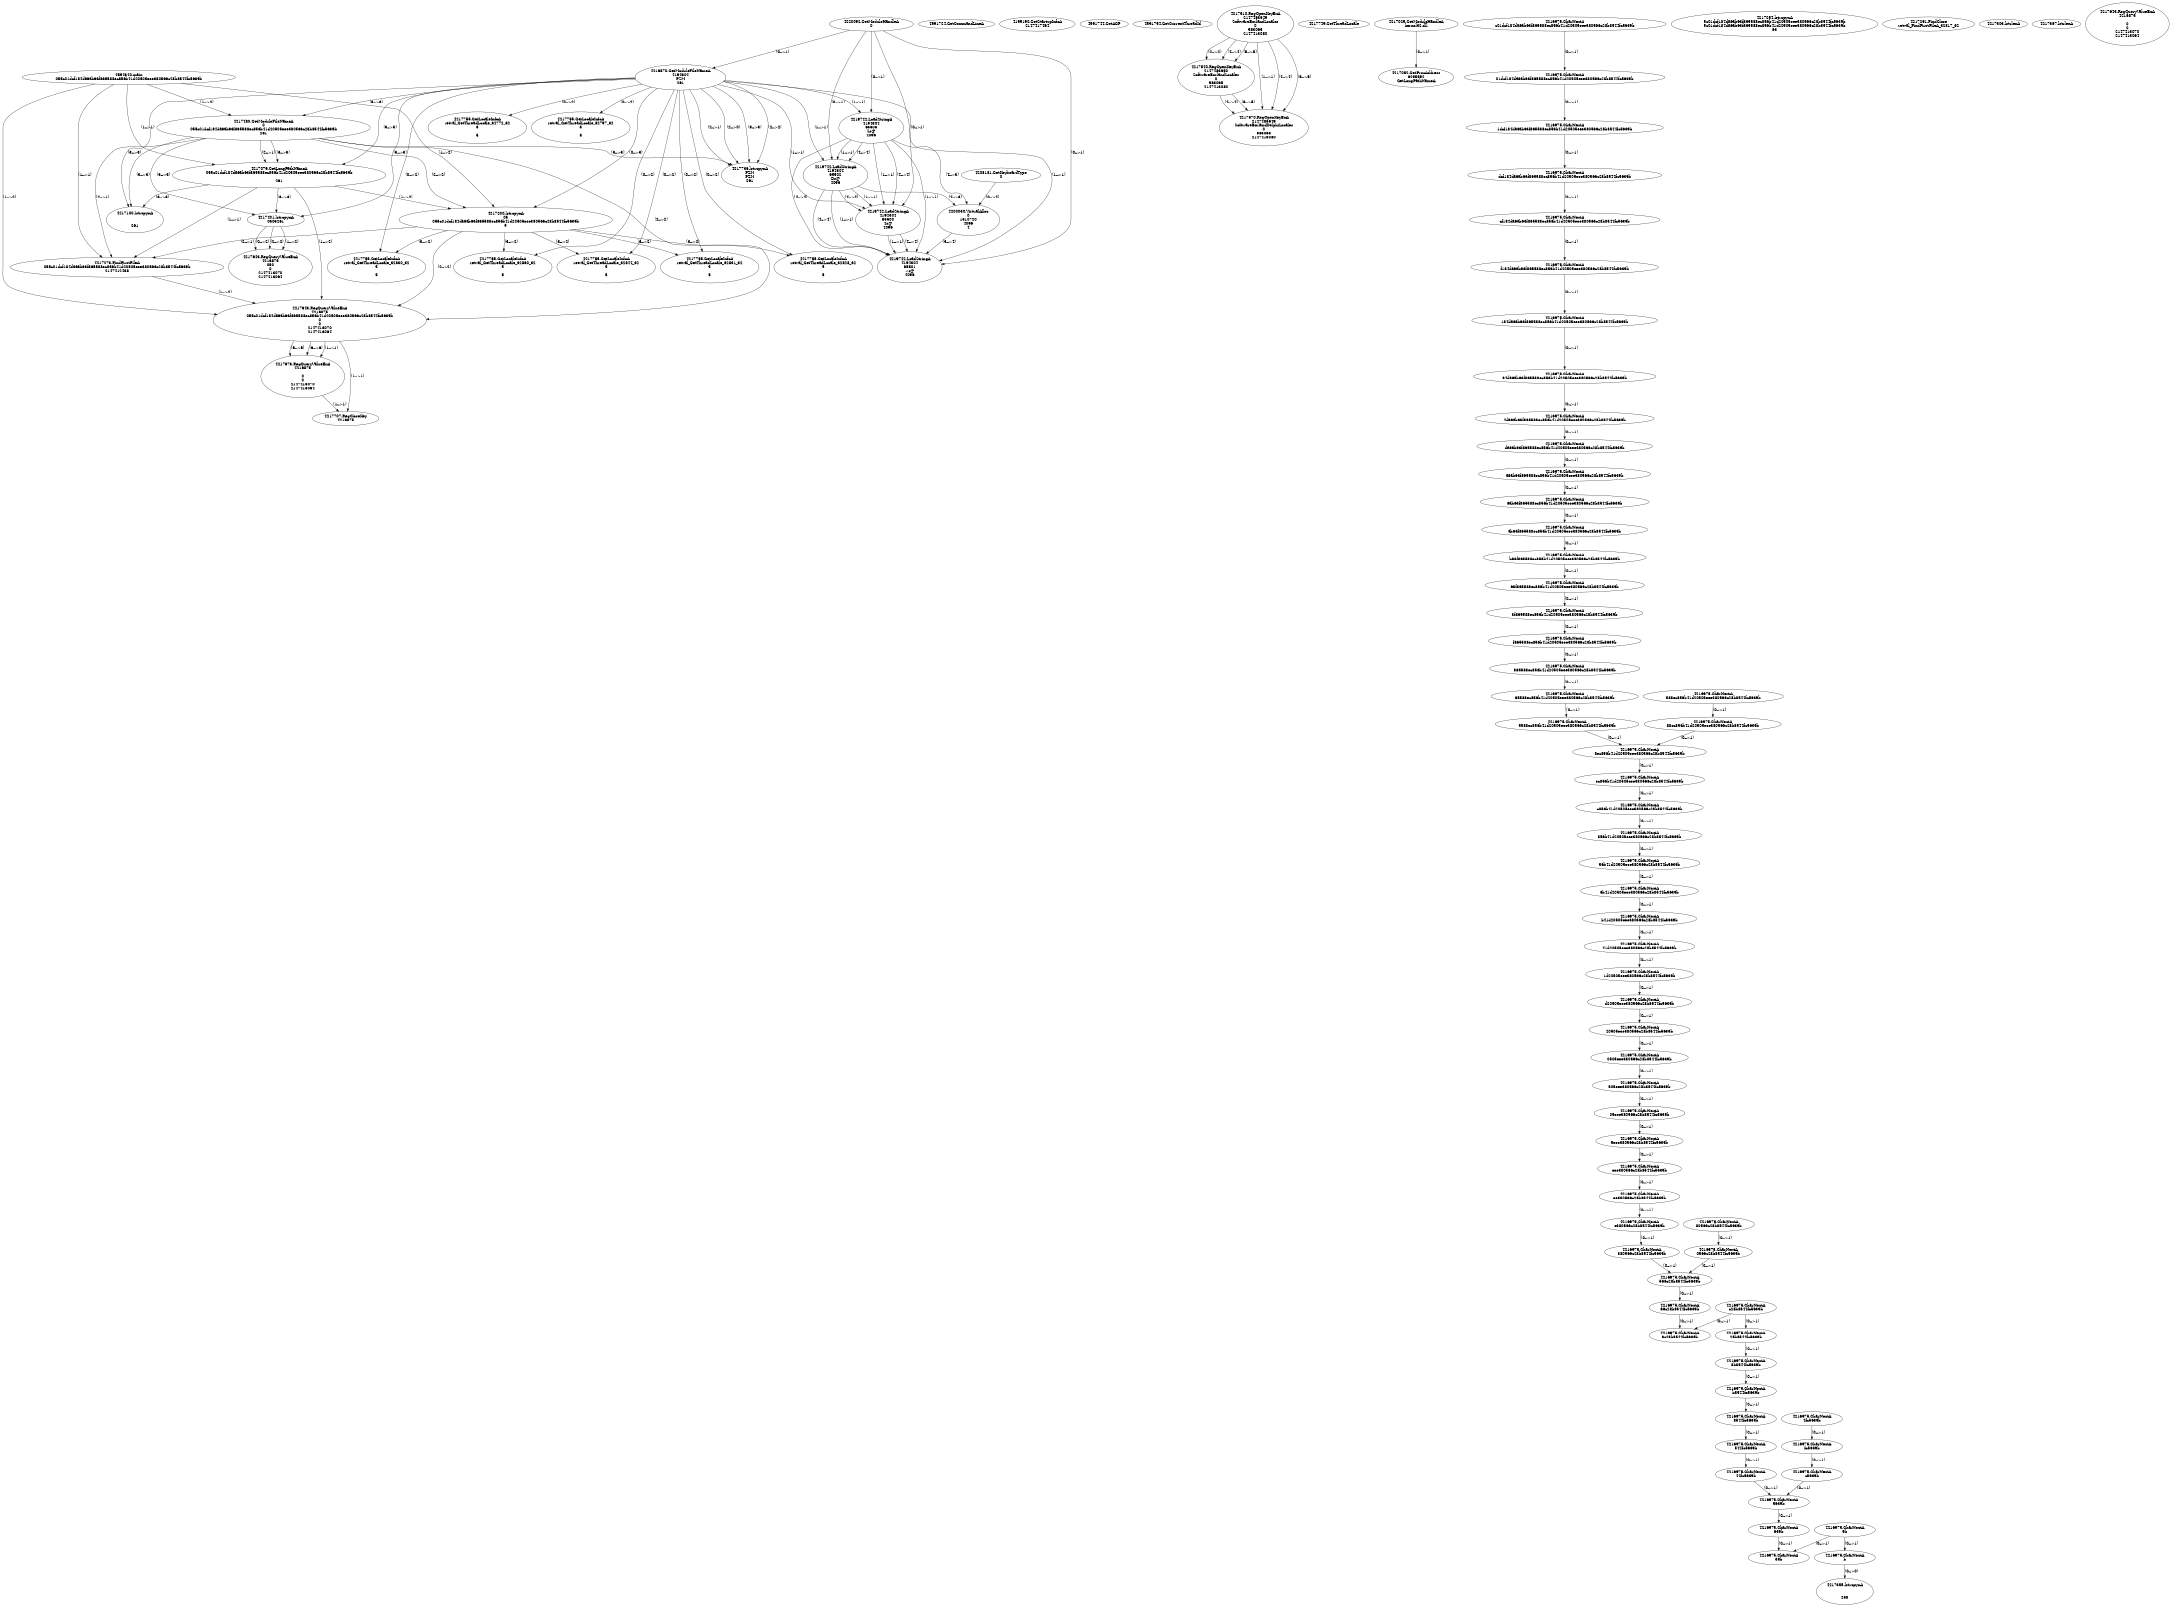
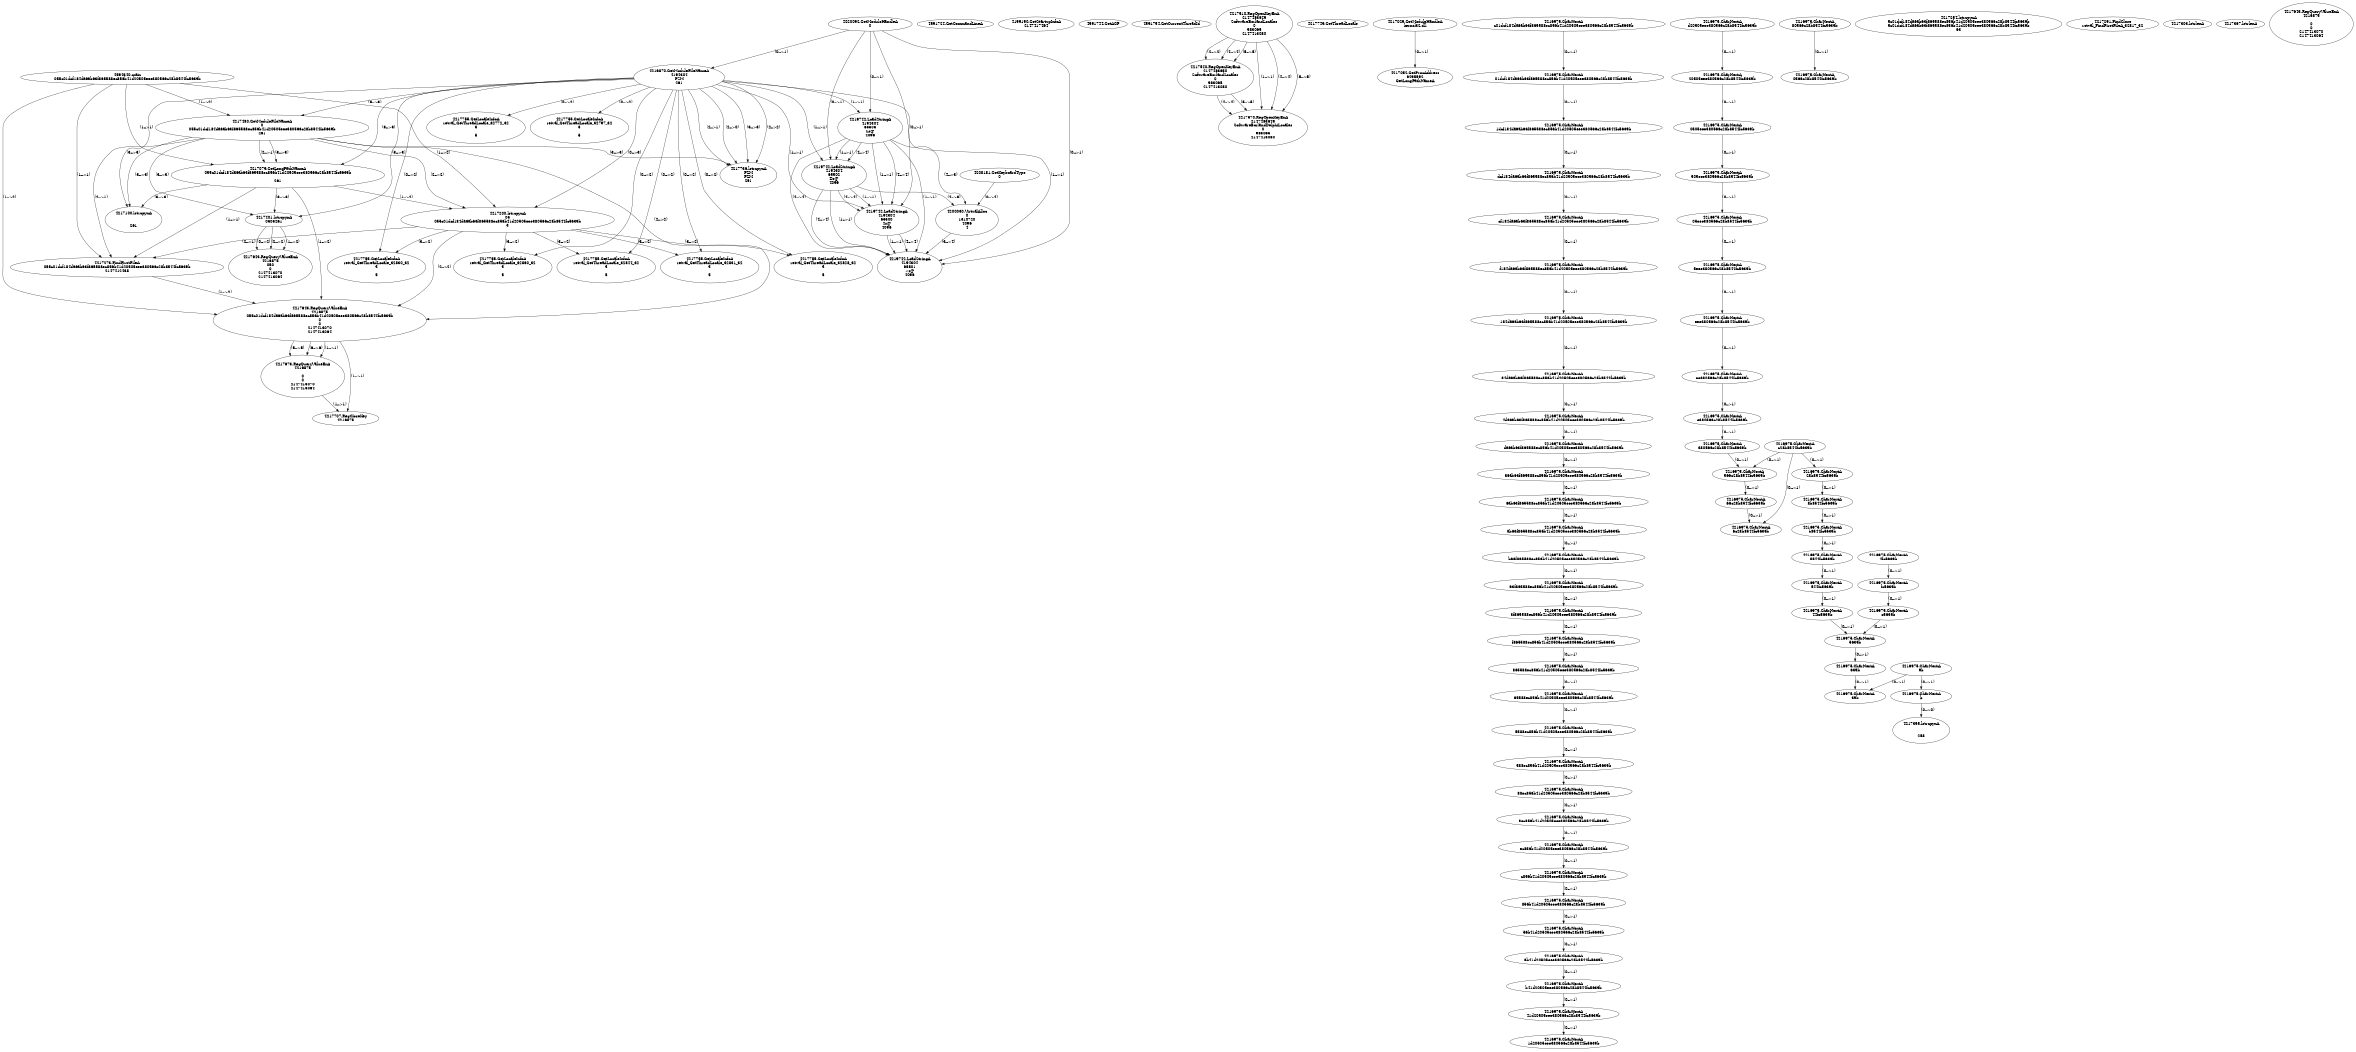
edge "4216975.CharNextA 5588ec856b41d20505eee380566c28b8544fc5639b" -> "4216975.CharNextA 8ec856b41d20505eee380566c28b8544fc5639b": now "4216975.CharNextA 5588ec856b41d20505eee380566c28b8544fc5639b" -> "4216975.CharNextA 588ec856b41d20505eee380566c28b8544fc5639b"
edge "4216975.CharNextA 1d20505eee380566c28b8544fc5639b" -> "4216975.CharNextA d20505eee380566c28b8544fc5639b": removed, label "(0-->1)"
edge "4216975.CharNextA 0566c28b8544fc5639b" -> "4216975.CharNextA 566c28b8544fc5639b": now "4216975.CharNextA c28b8544fc5639b" -> "4216975.CharNextA 566c28b8544fc5639b"
